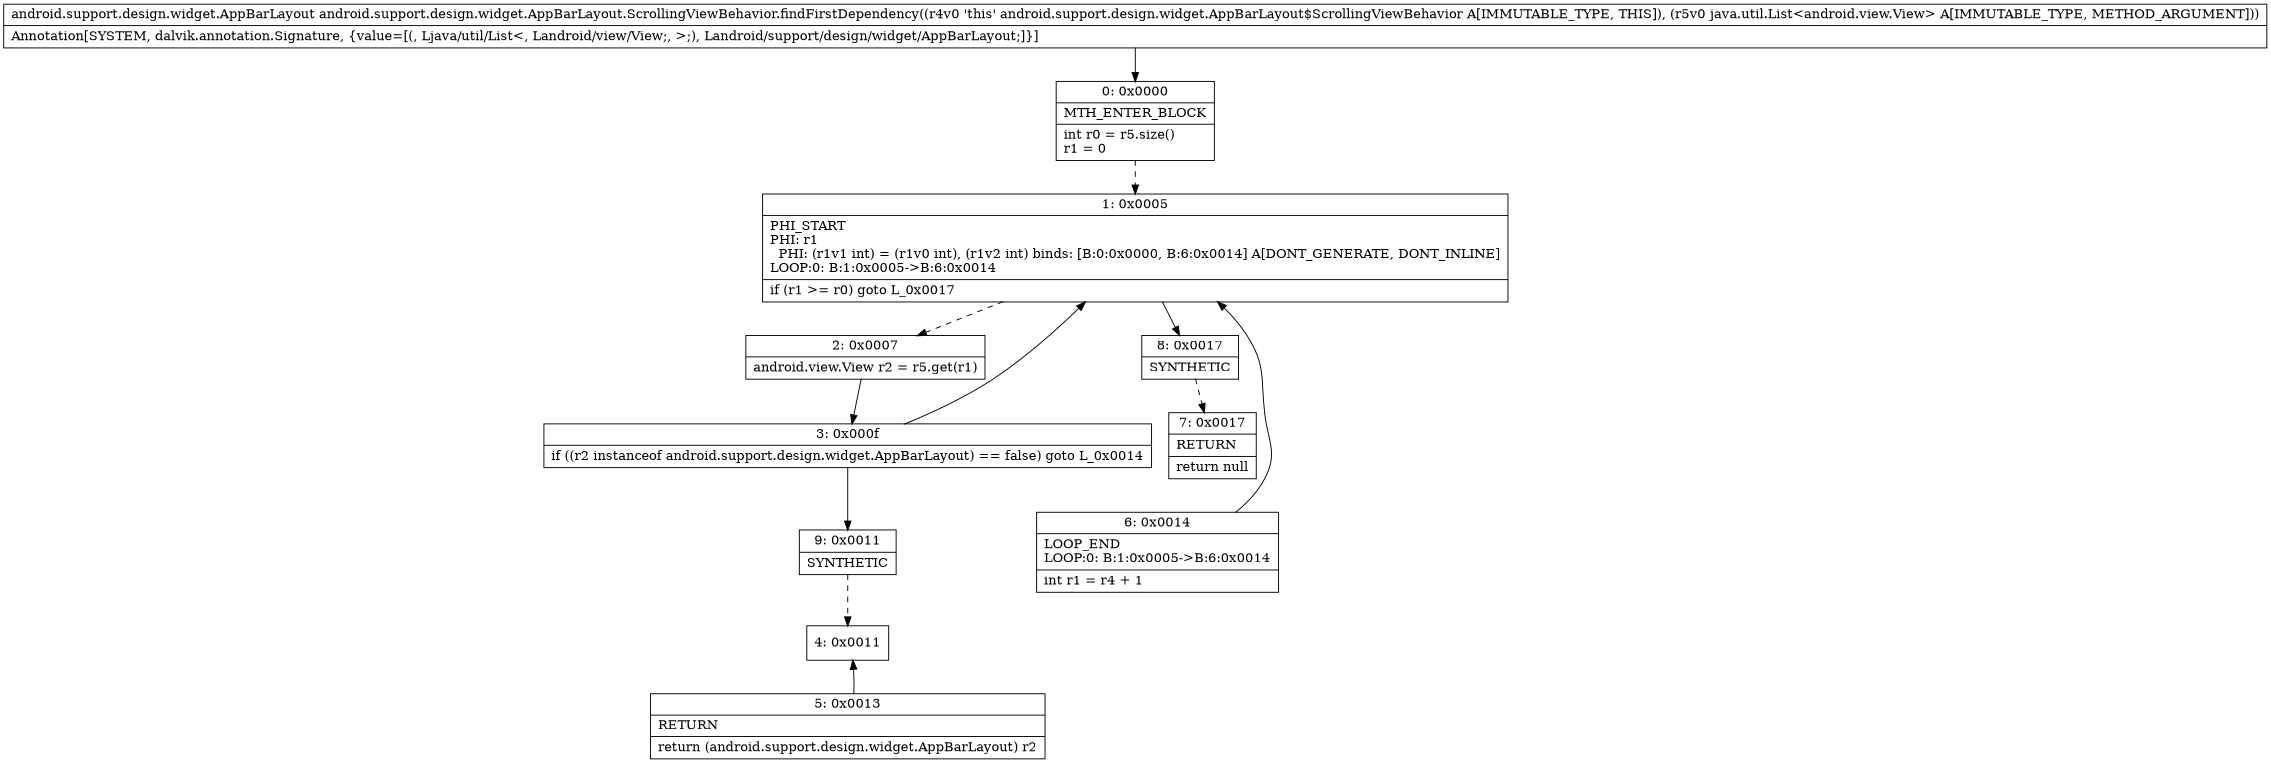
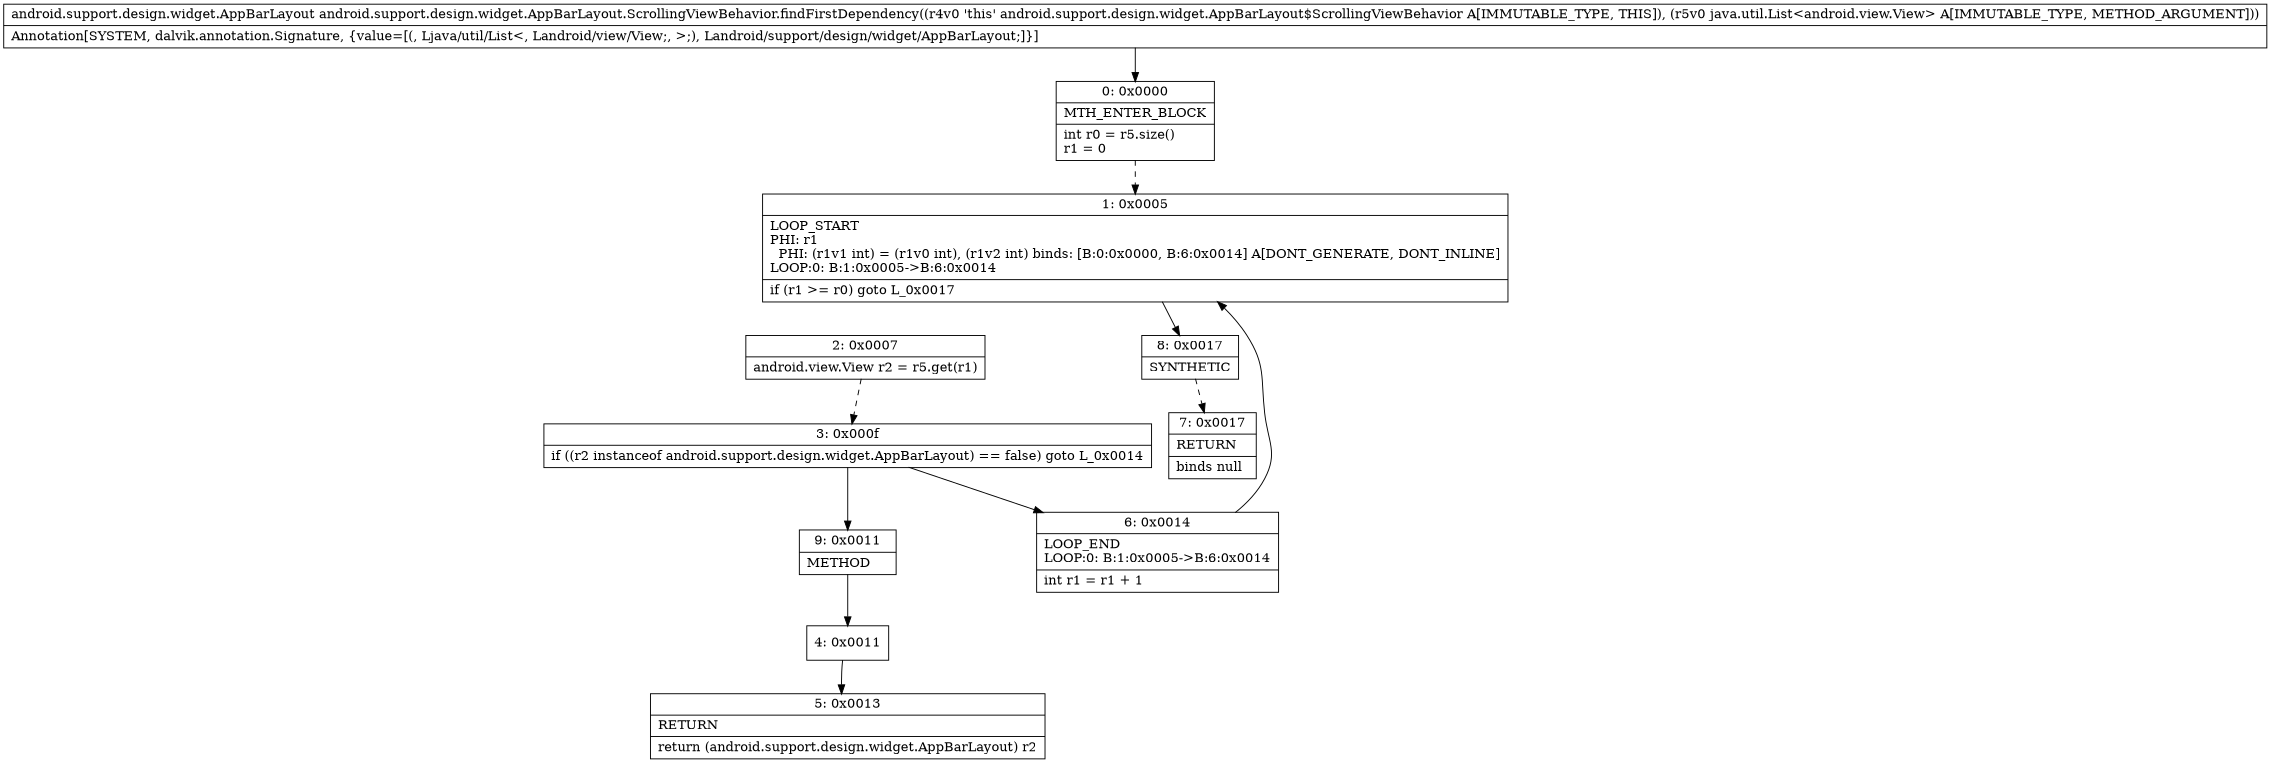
node "1: 0x0005": text "PHI_START" -> "LOOP_START"
edge "1: 0x0005" -> "2: 0x0007": removed
edge "3: 0x000f" -> "1: 0x0005": now "3: 0x000f" -> "6: 0x0014"
edge "2: 0x0007" -> "3: 0x000f": style solid -> dashed
node "7: 0x0017": text "return null" -> "binds null"
node "9: 0x0011": text "SYNTHETIC" -> "METHOD"
node "6: 0x0014": text "int r1 = r4 + 1" -> "int r1 = r1 + 1"
edge "9: 0x0011" -> "4: 0x0011": style dashed -> solid
edge "5: 0x0013" -> "4: 0x0011": reversed
